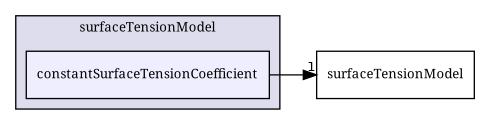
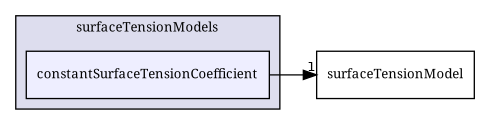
cluster "surfaceTensionModel": label "surfaceTensionModel" -> "surfaceTensionModels"
